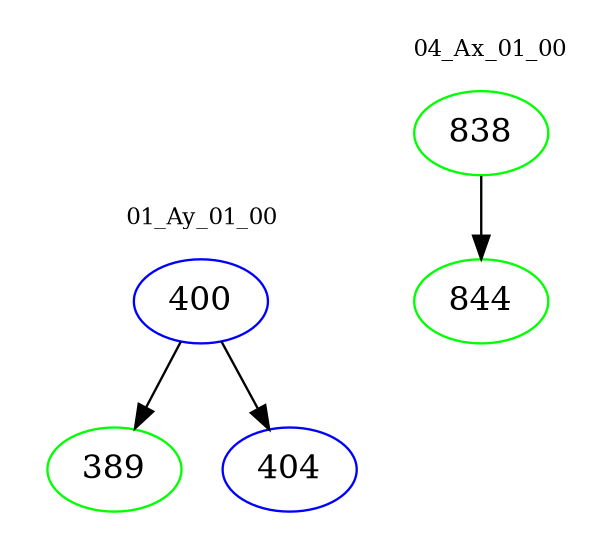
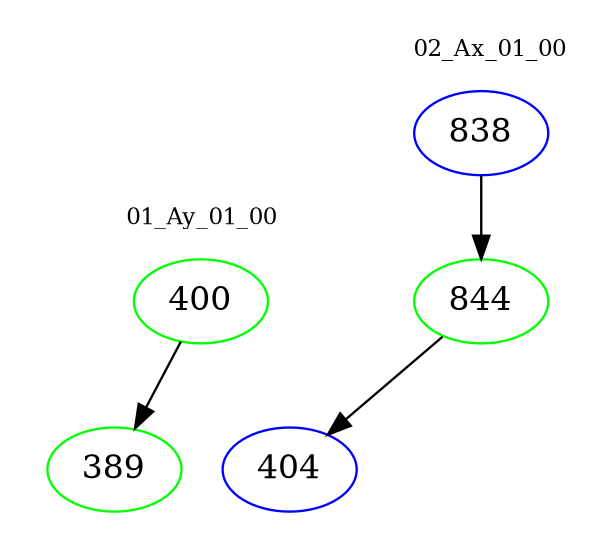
cluster "04_Ax_01_00": label "04_Ax_01_00" -> "02_Ax_01_00"
node "838": color green -> blue
node "400": color blue -> green
edge "400" -> "404": now "844" -> "404"
